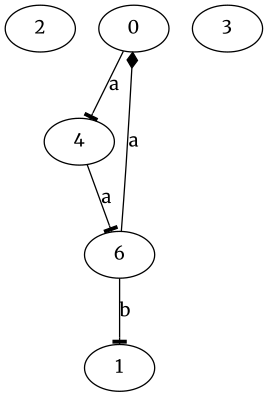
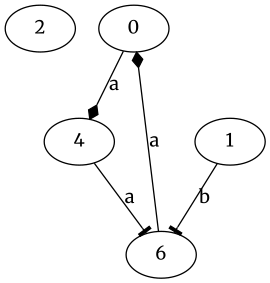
node "3": removed
edge "0" -> "4": arrowhead tee -> diamond
edge "6" -> "1": reversed
